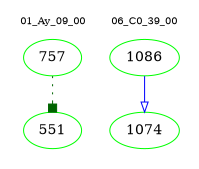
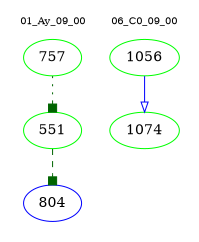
cluster "06_C0_39_00": label "06_C0_39_00" -> "06_C0_09_00"
node "1086": label "1086" -> "1056"
node "804": added
